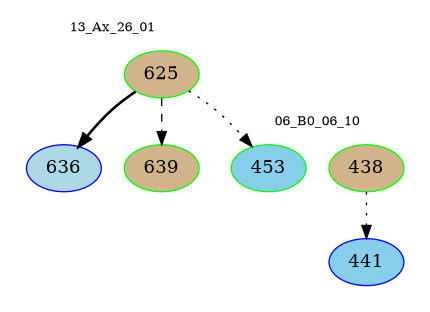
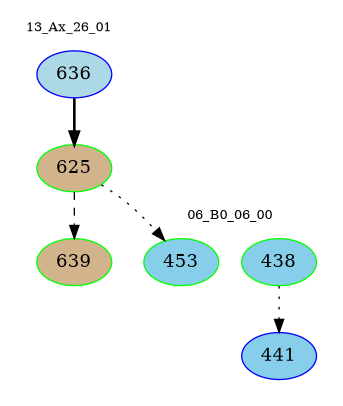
edge "625" -> "636": reversed
cluster "06_B0_06_10": label "06_B0_06_10" -> "06_B0_06_00"
node "438": fillcolor tan -> skyblue
